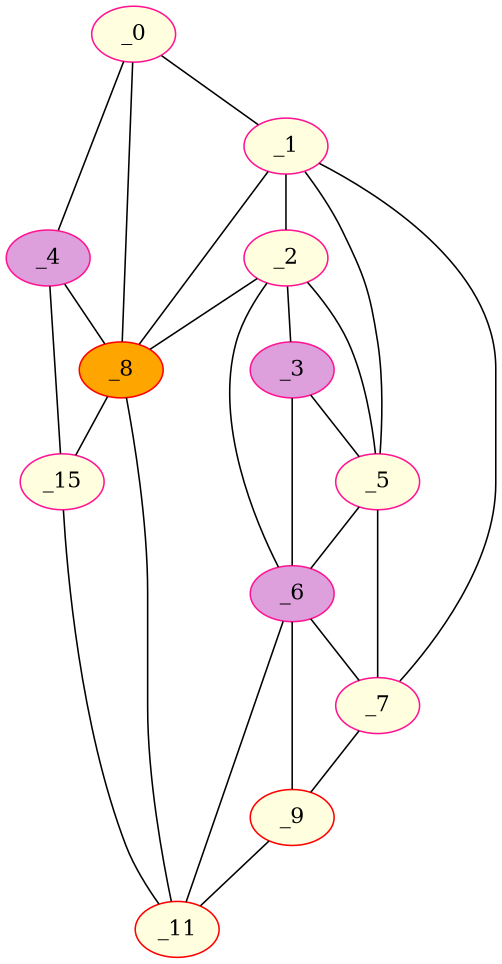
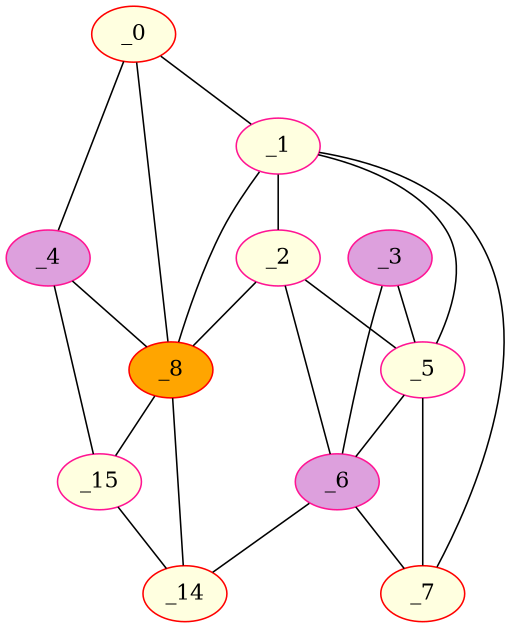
node "_0": color deeppink -> red
edge "_2" -- "_3": removed
node "_7": color deeppink -> red
node "_9": removed
node "_11": label "_11" -> "_14"
